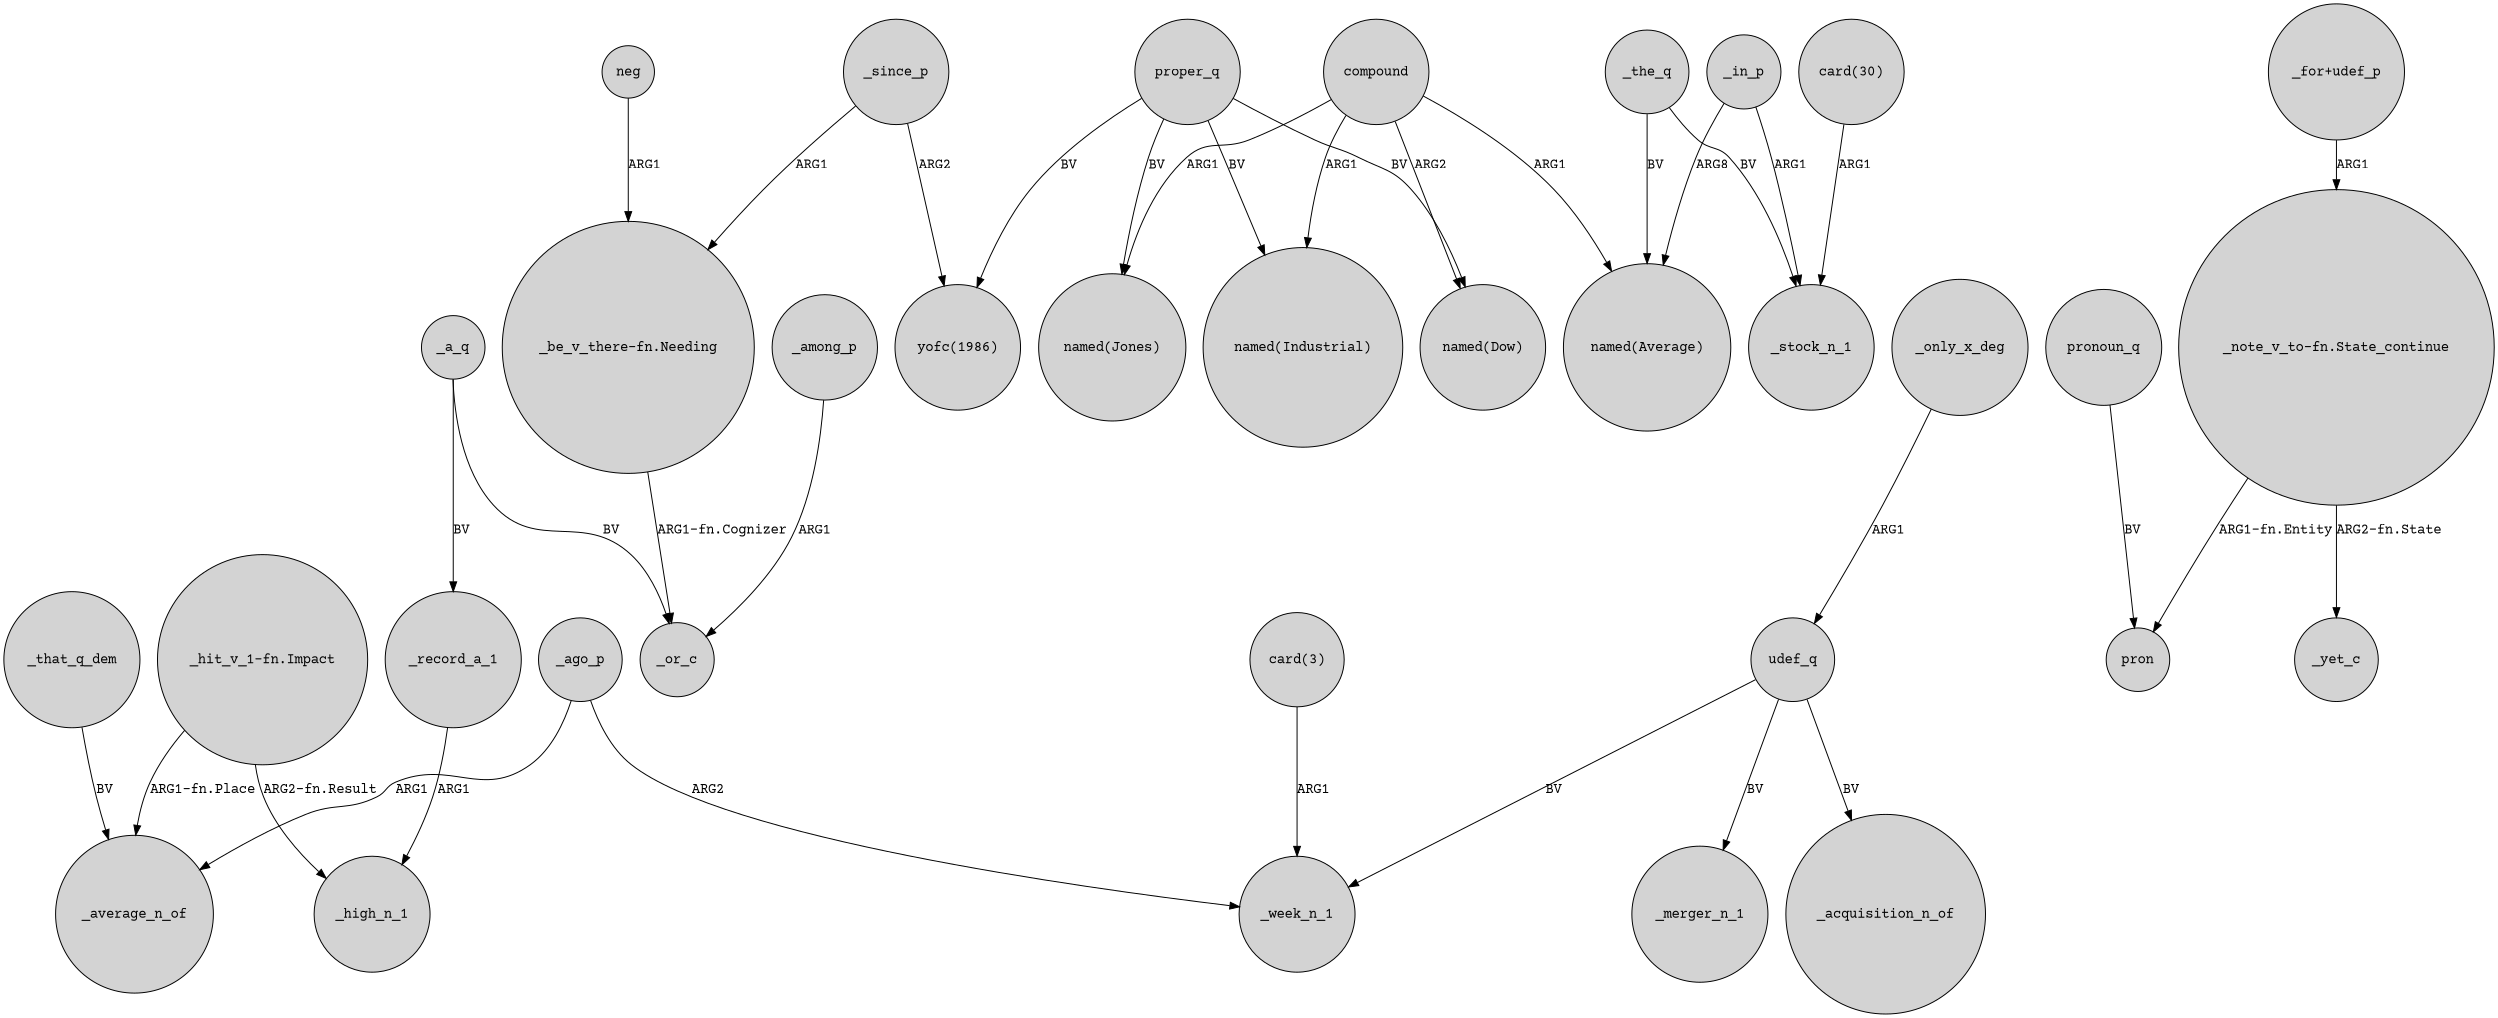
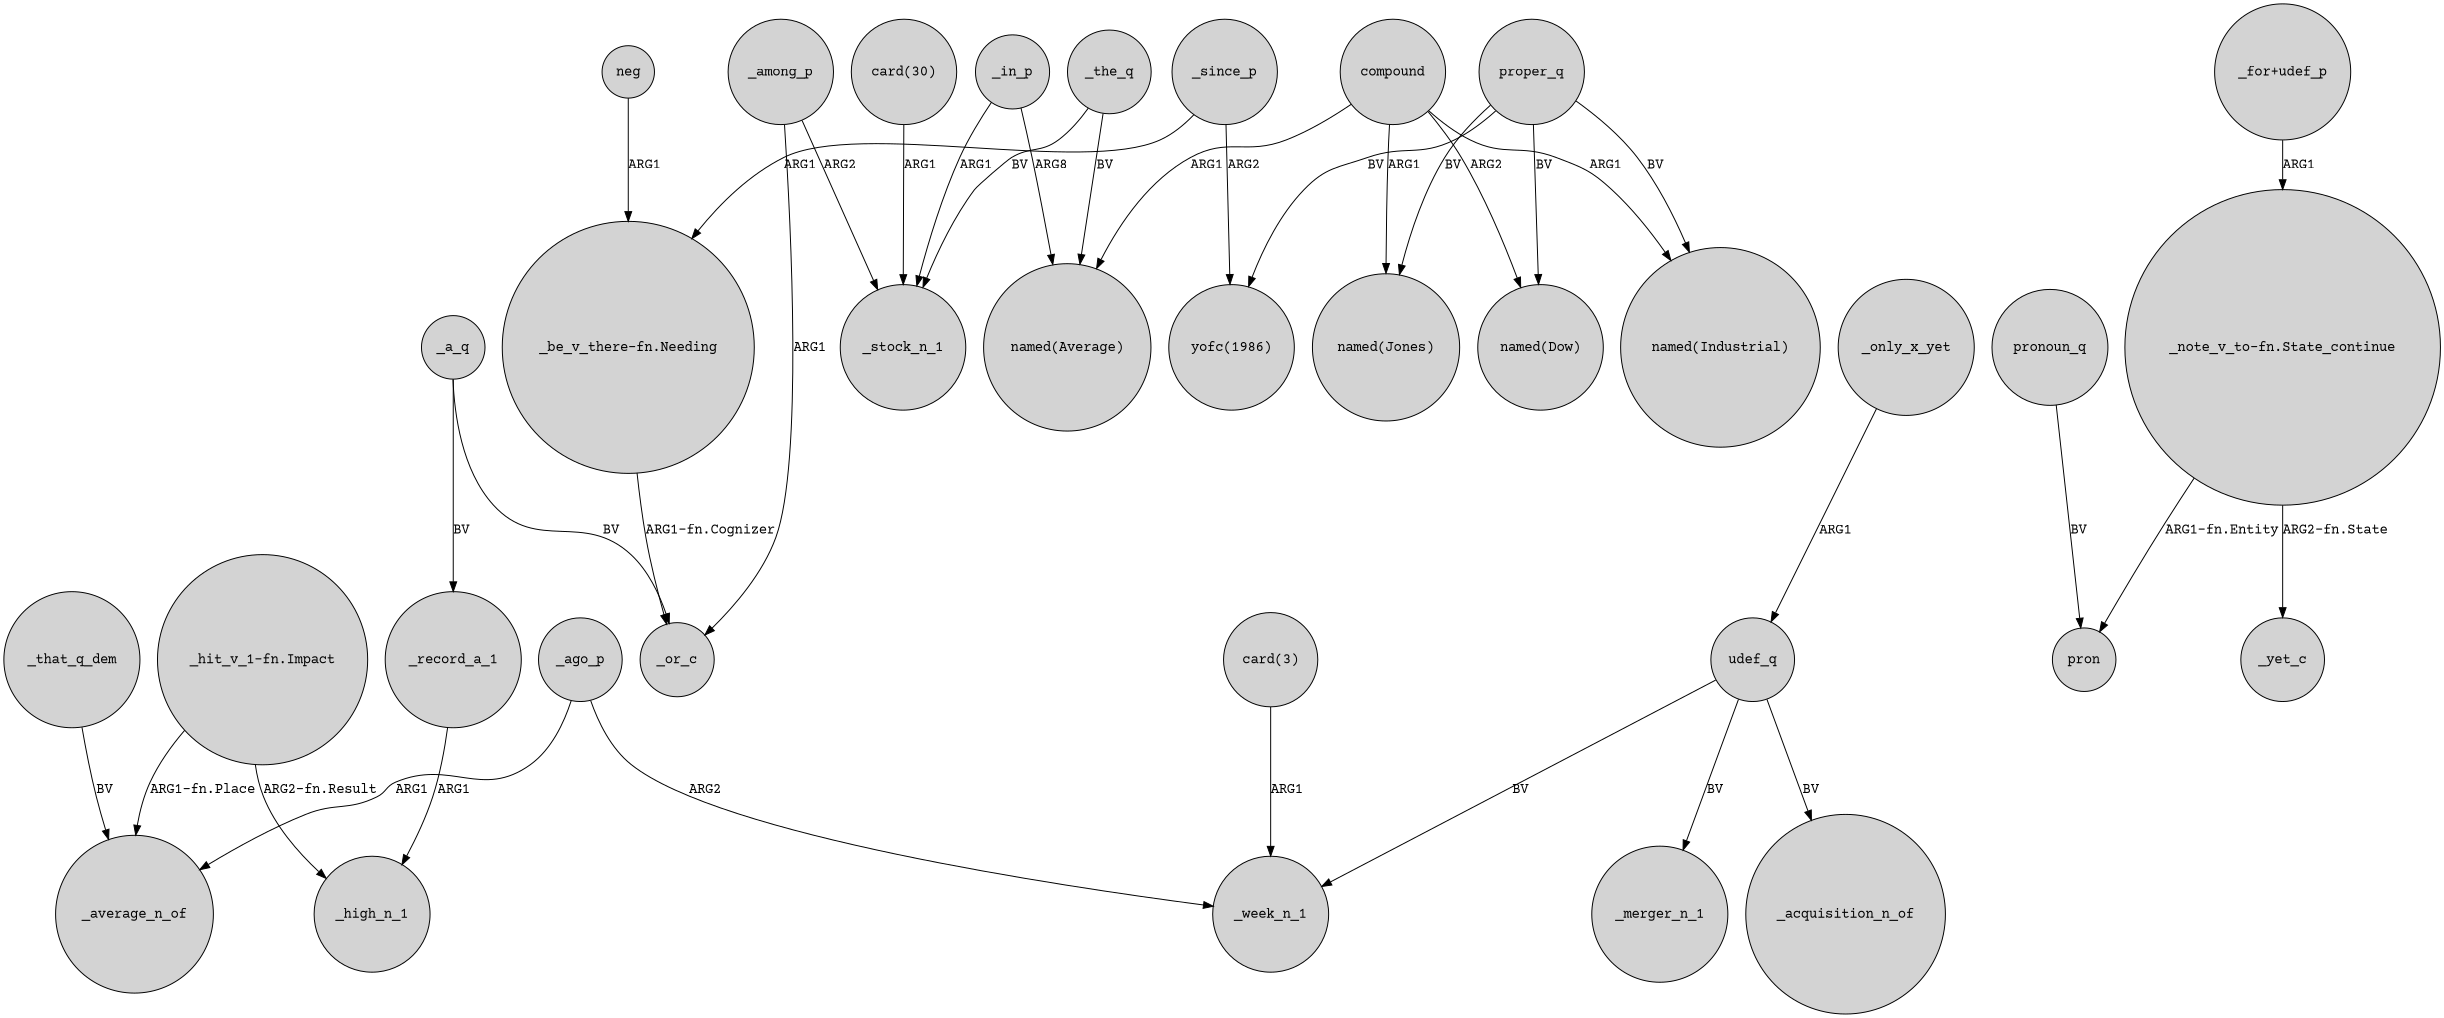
edge "_among_p" -> "_stock_n_1": added, label "ARG2"
node "_only_x_deg": label "_only_x_deg" -> "_only_x_yet"
